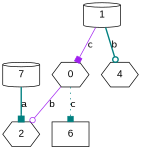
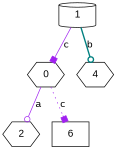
node "7": removed
edge "0" -> "6": color teal -> purple
edge "0" -> "2": label "b" -> "a"
